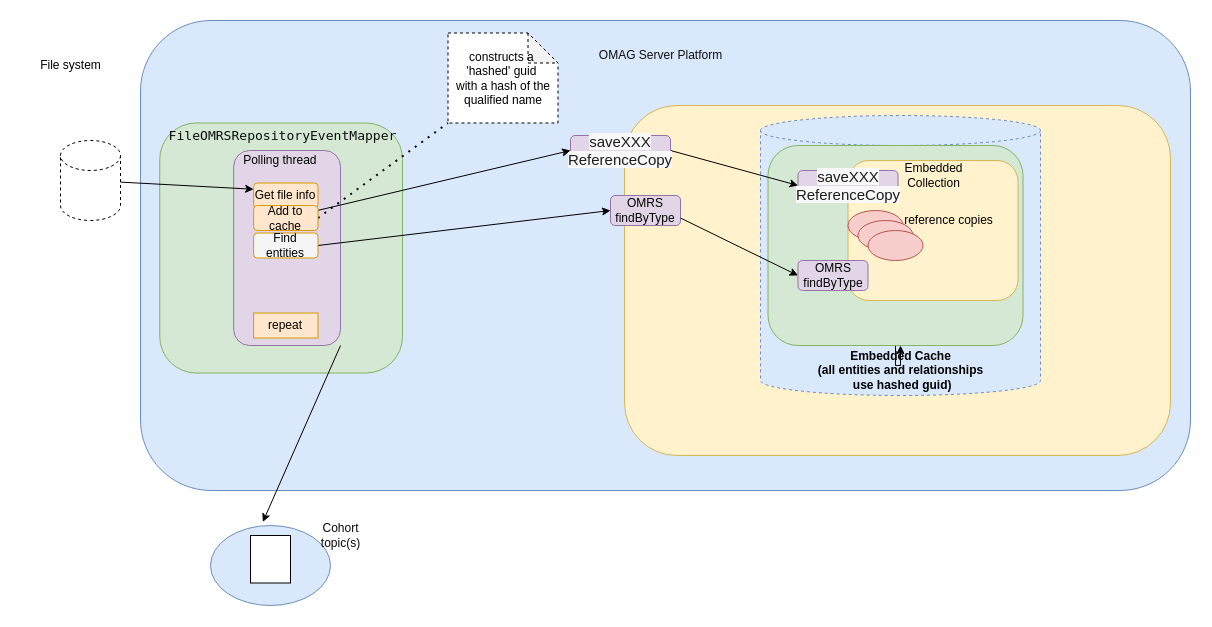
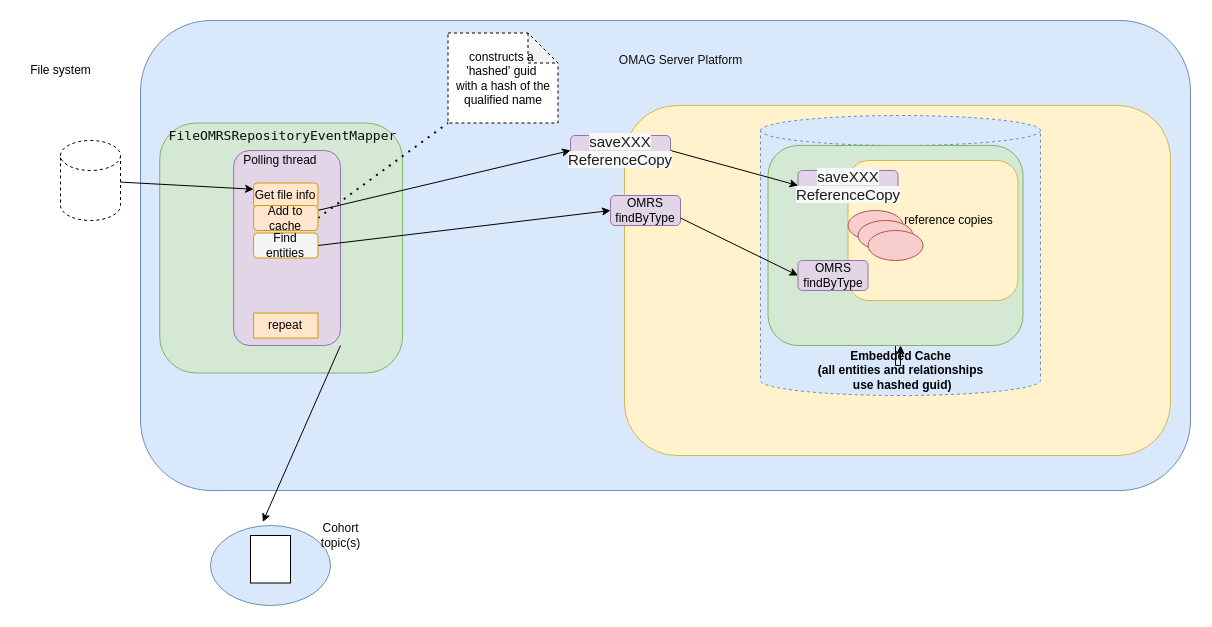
node "OMAG Server Platform": moved (661, 56) -> (681, 61)
node "File system": moved (71, 66) -> (61, 71)
node "Embedded Collection": removed
